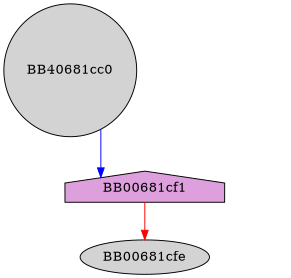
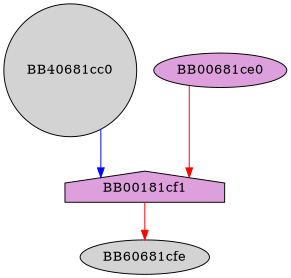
node "BB00681ce0": added
node "BB00681cf1": label "BB00681cf1" -> "BB00181cf1"
node "BB00681cfe": label "BB00681cfe" -> "BB60681cfe"
